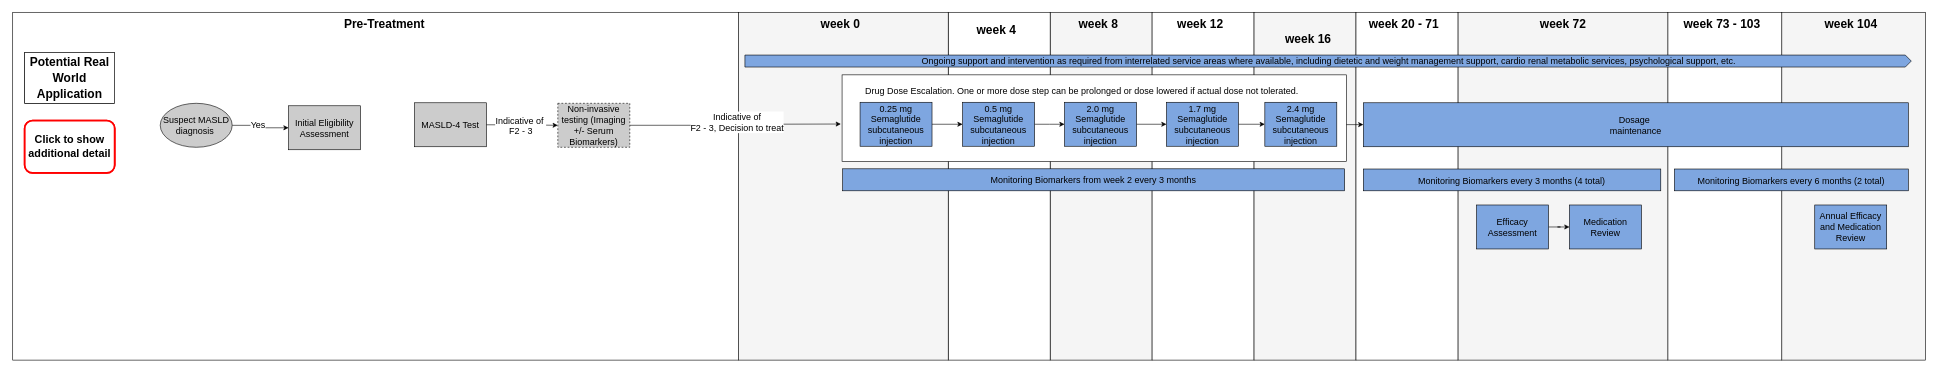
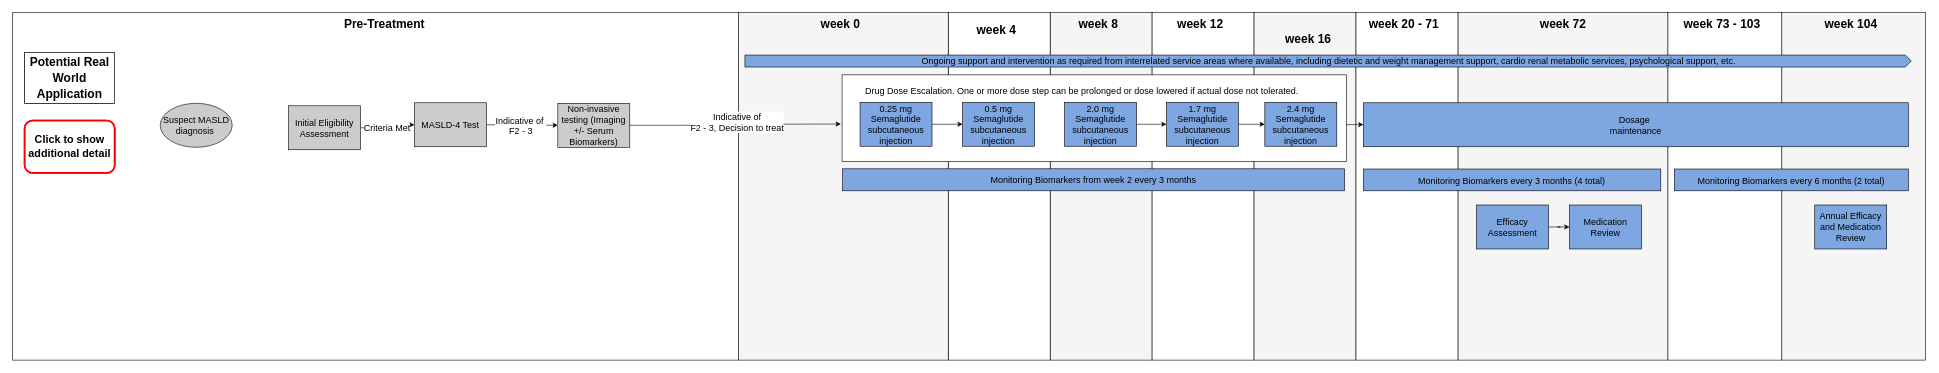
edge "0.5 mg Semaglutide subcutaneous injection" -> "2.0 mg Semaglutide subcutaneous injection": removed
edge "Suspect MASLD diagnosis" -> "Initial Eligibility Assessment": removed, label "Yes"
node "Non-invasive testing (Imaging +/- Serum Biomarkers)": style dashed -> solid
edge "Initial Eligibility Assessment" -> "MASLD-4 Test": added, label "Criteria Met"
